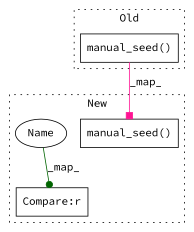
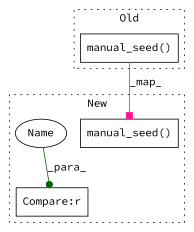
edge "Name" -> "Compare:r": label "_map_" -> "_para_"
